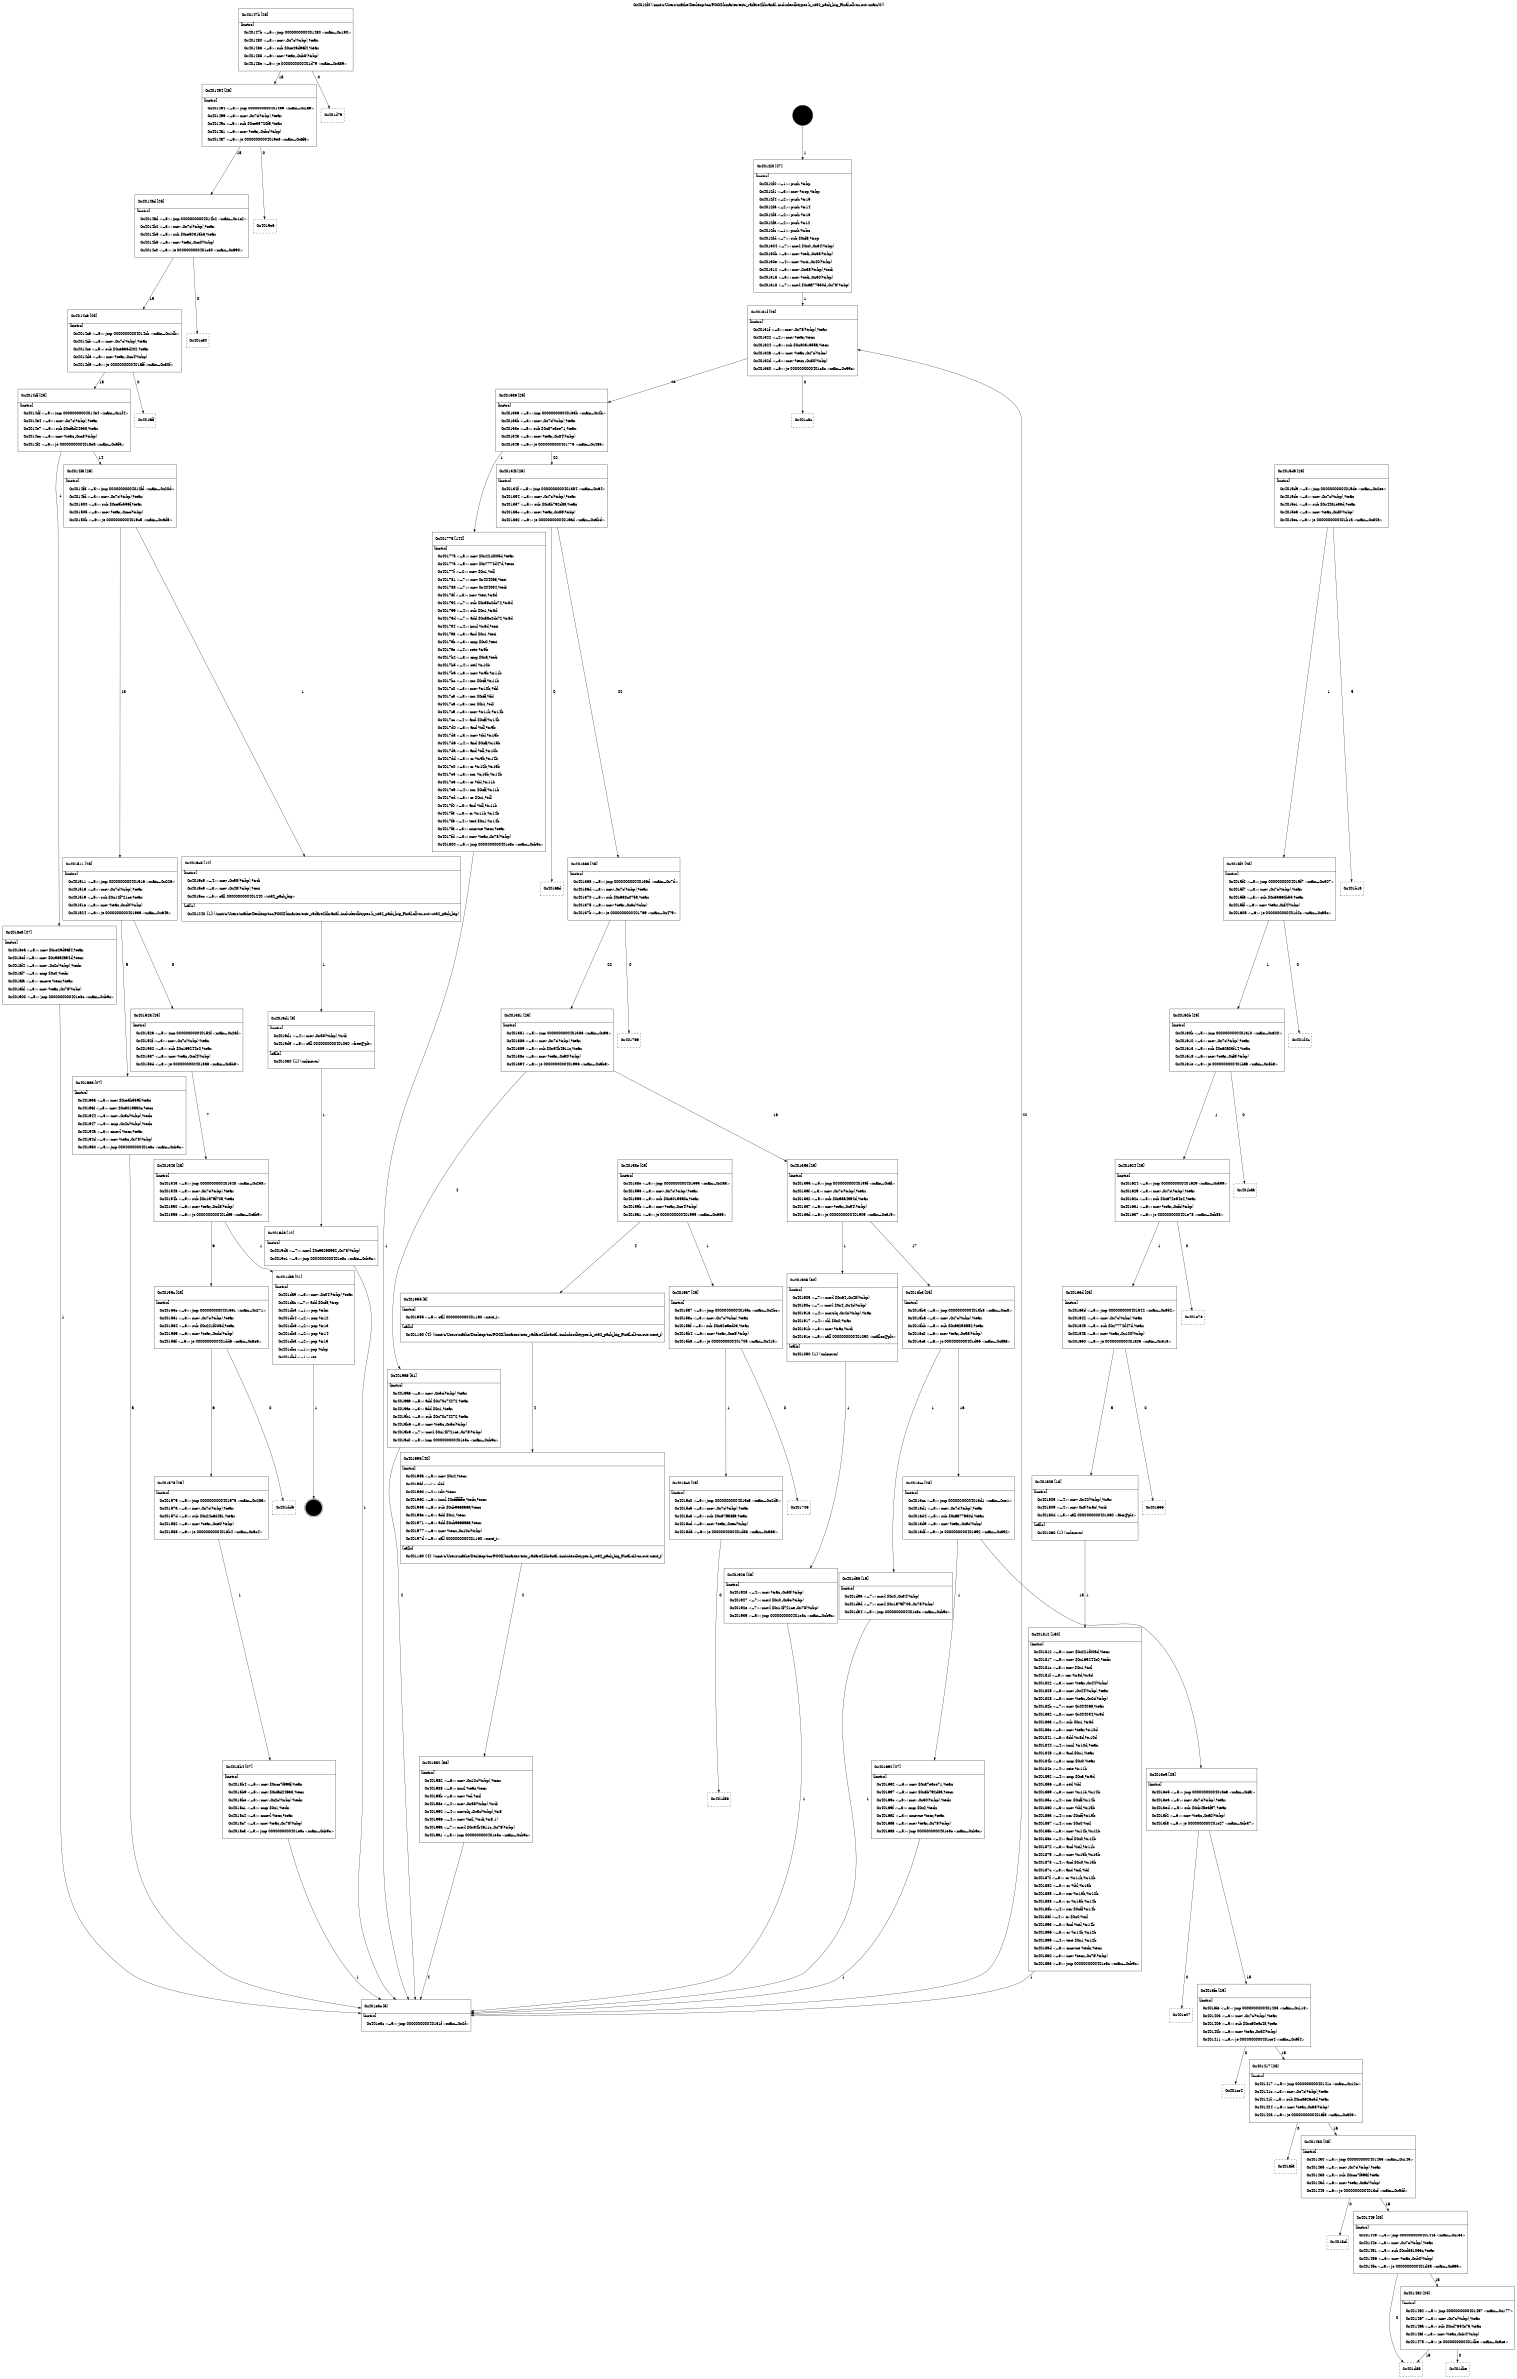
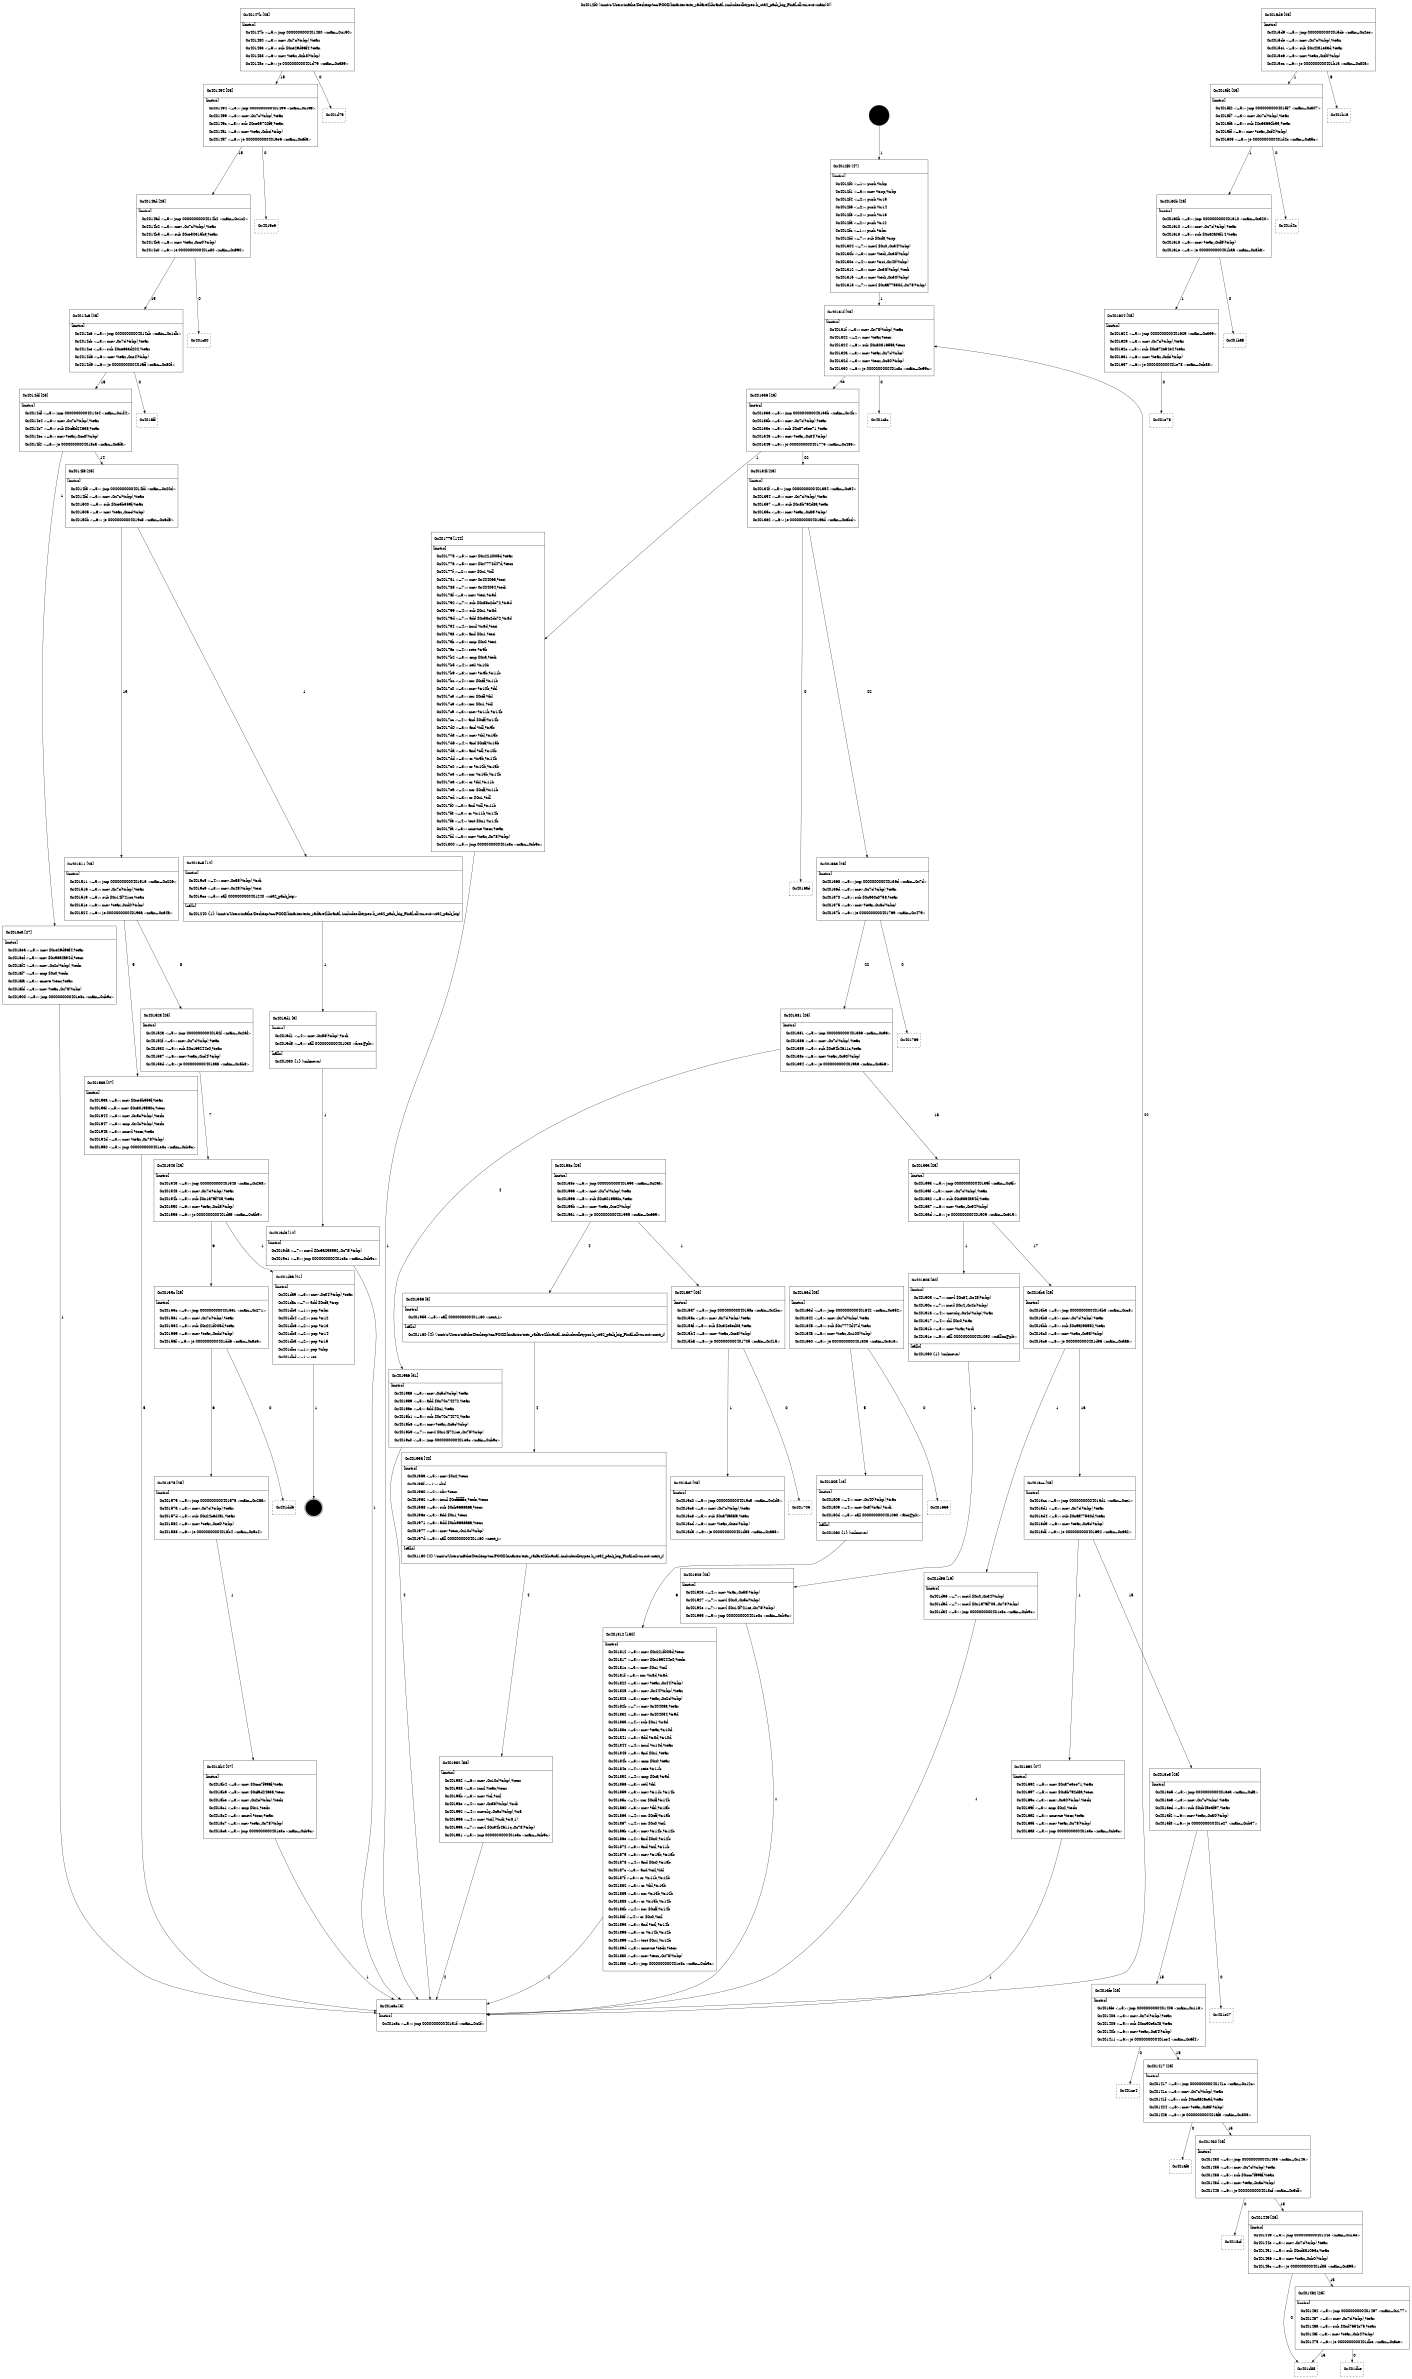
edge "0x401624 [25]" -> "0x40163d [25]": removed, label "1"
edge "0x401805 [13]" -> "0x401812 [150]": label " 1" -> " 6"
node "0x401d58": removed
